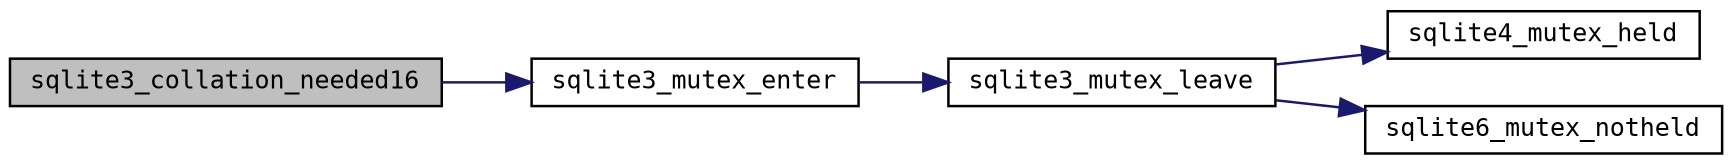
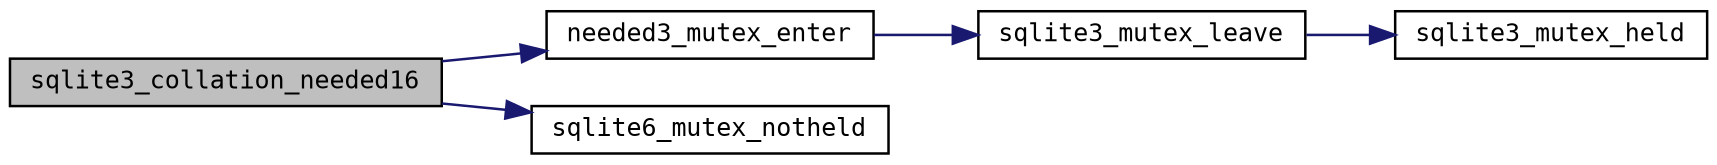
node "sqlite4_mutex_held": label "sqlite4_mutex_held" -> "sqlite3_mutex_held"
node "sqlite3_mutex_enter": label "sqlite3_mutex_enter" -> "needed3_mutex_enter"
edge "sqlite3_mutex_leave" -> "sqlite6_mutex_notheld": now "sqlite3_collation_needed16" -> "sqlite6_mutex_notheld"
